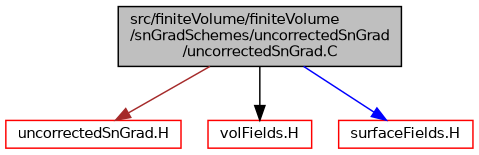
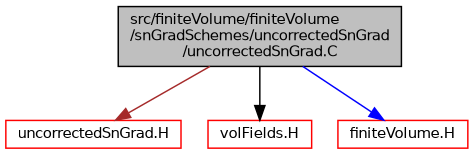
node "surfaceFields.H": label "surfaceFields.H" -> "finiteVolume.H"
